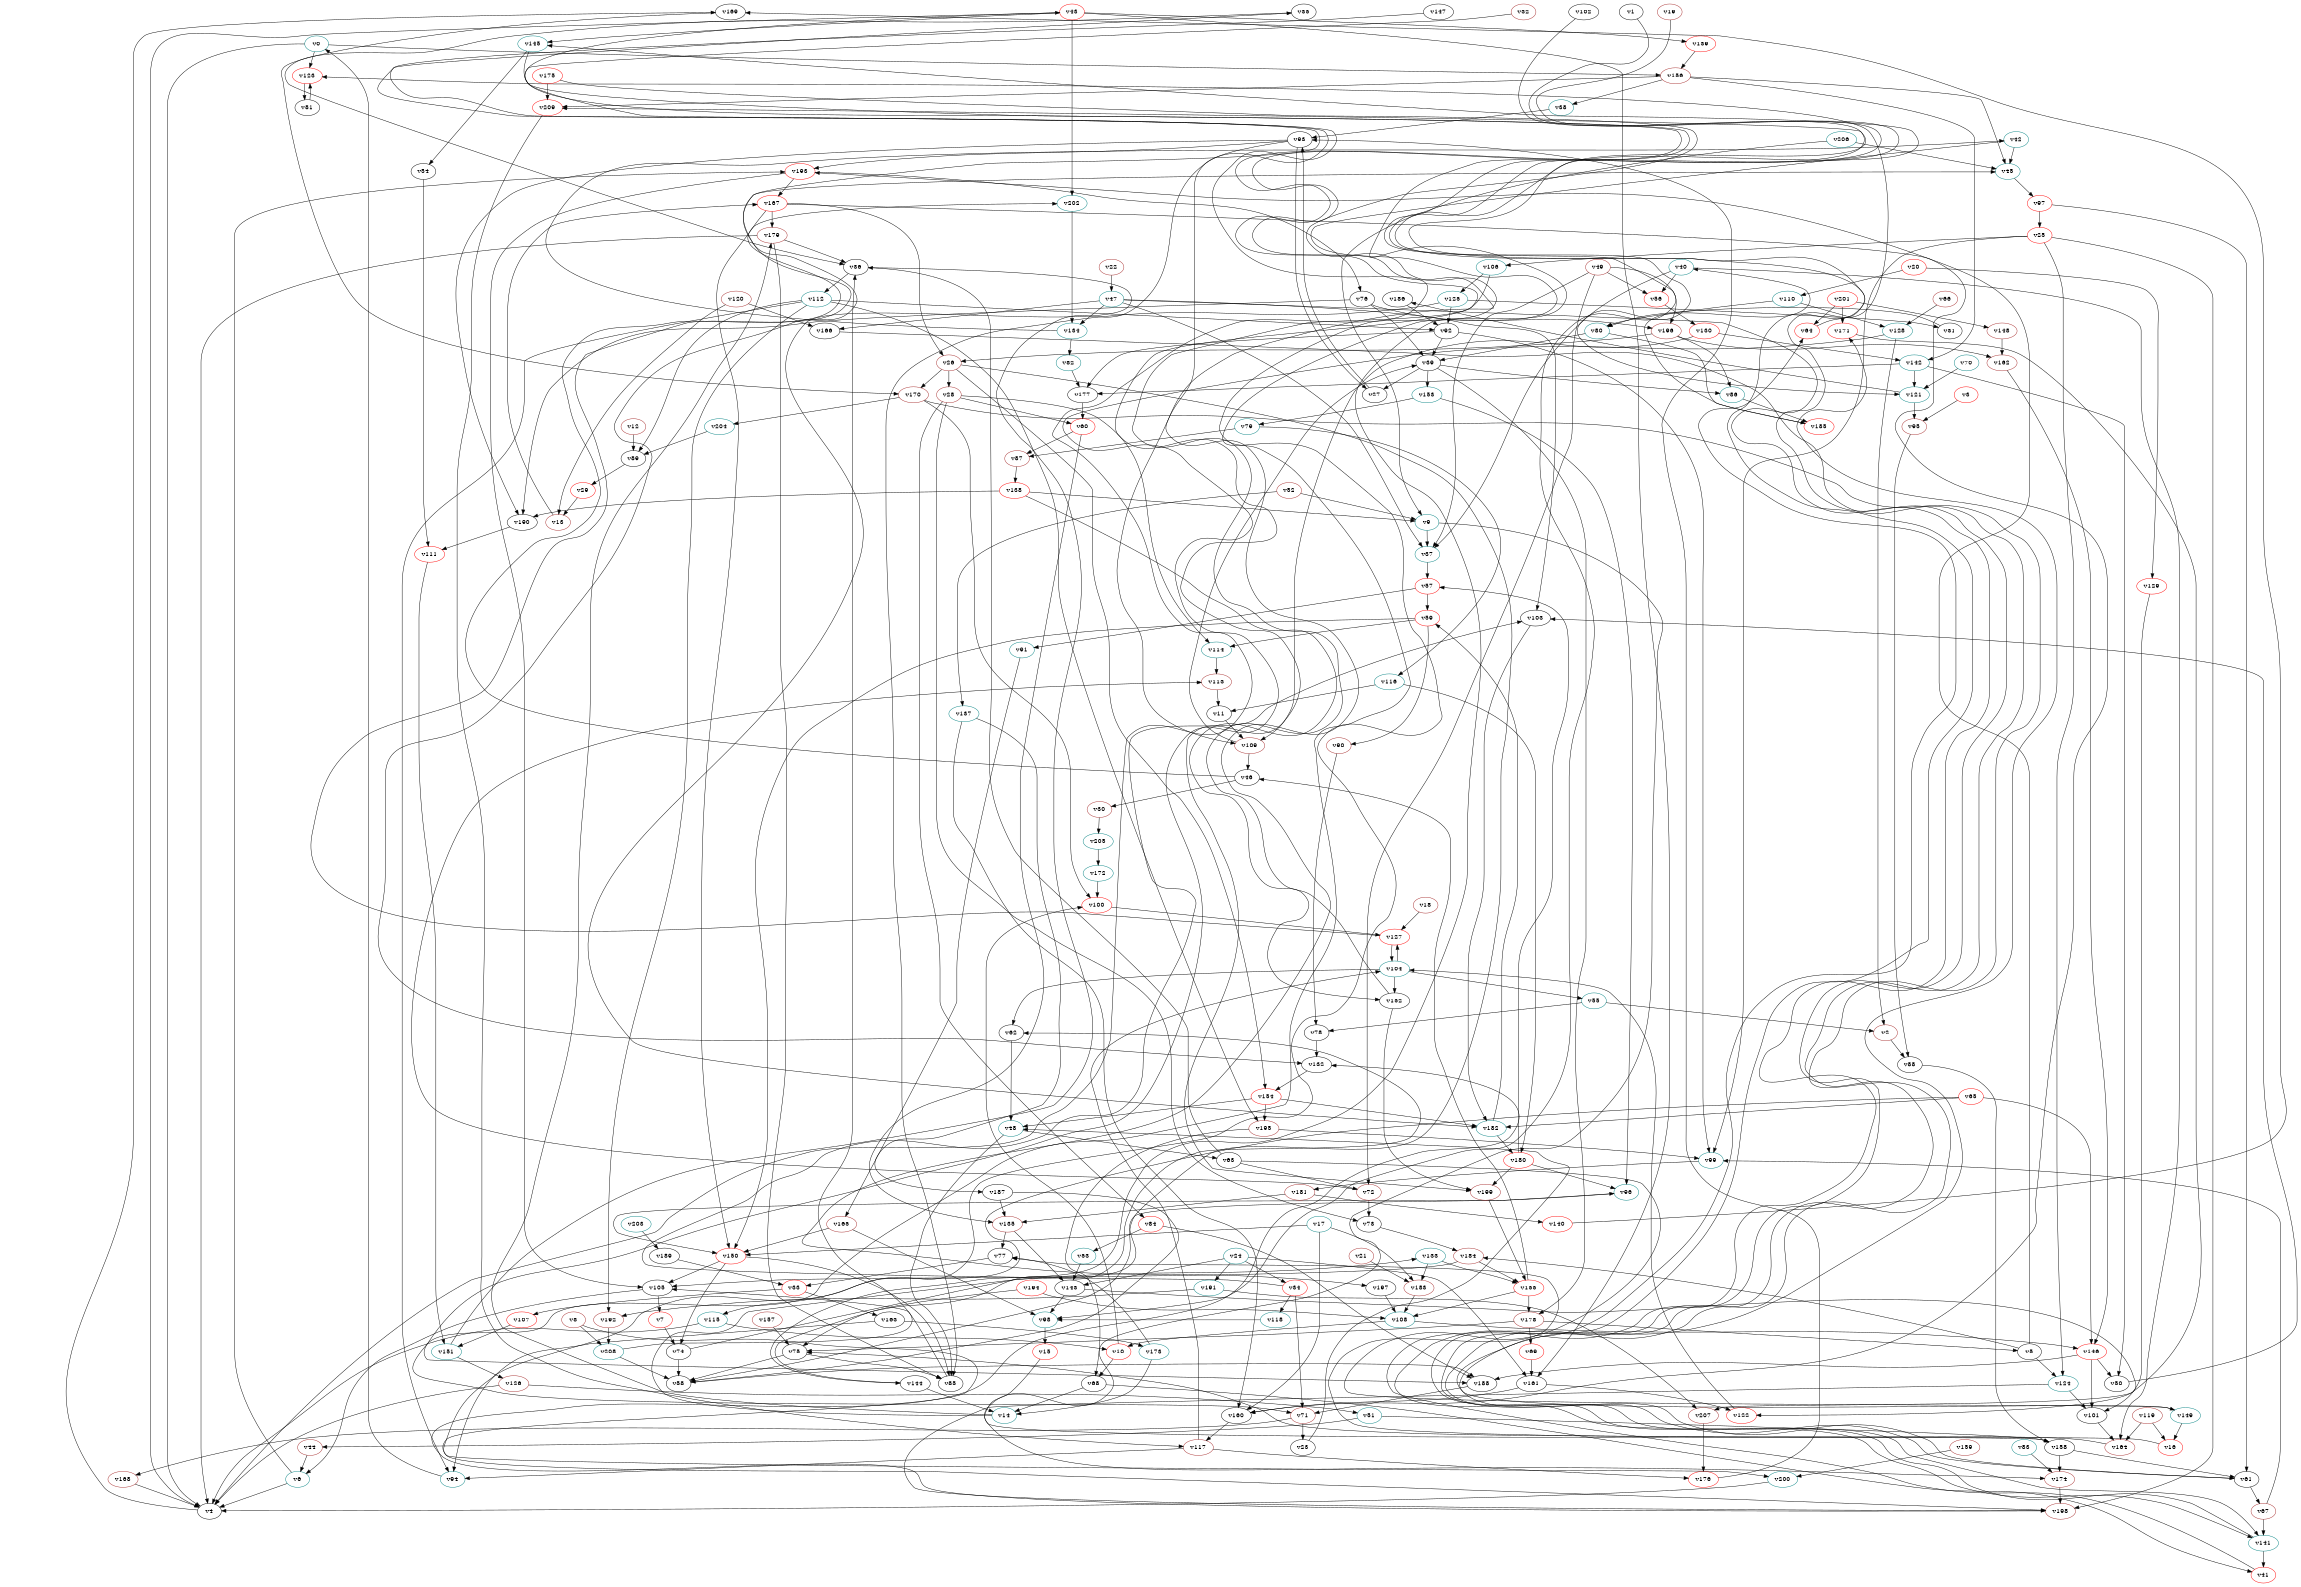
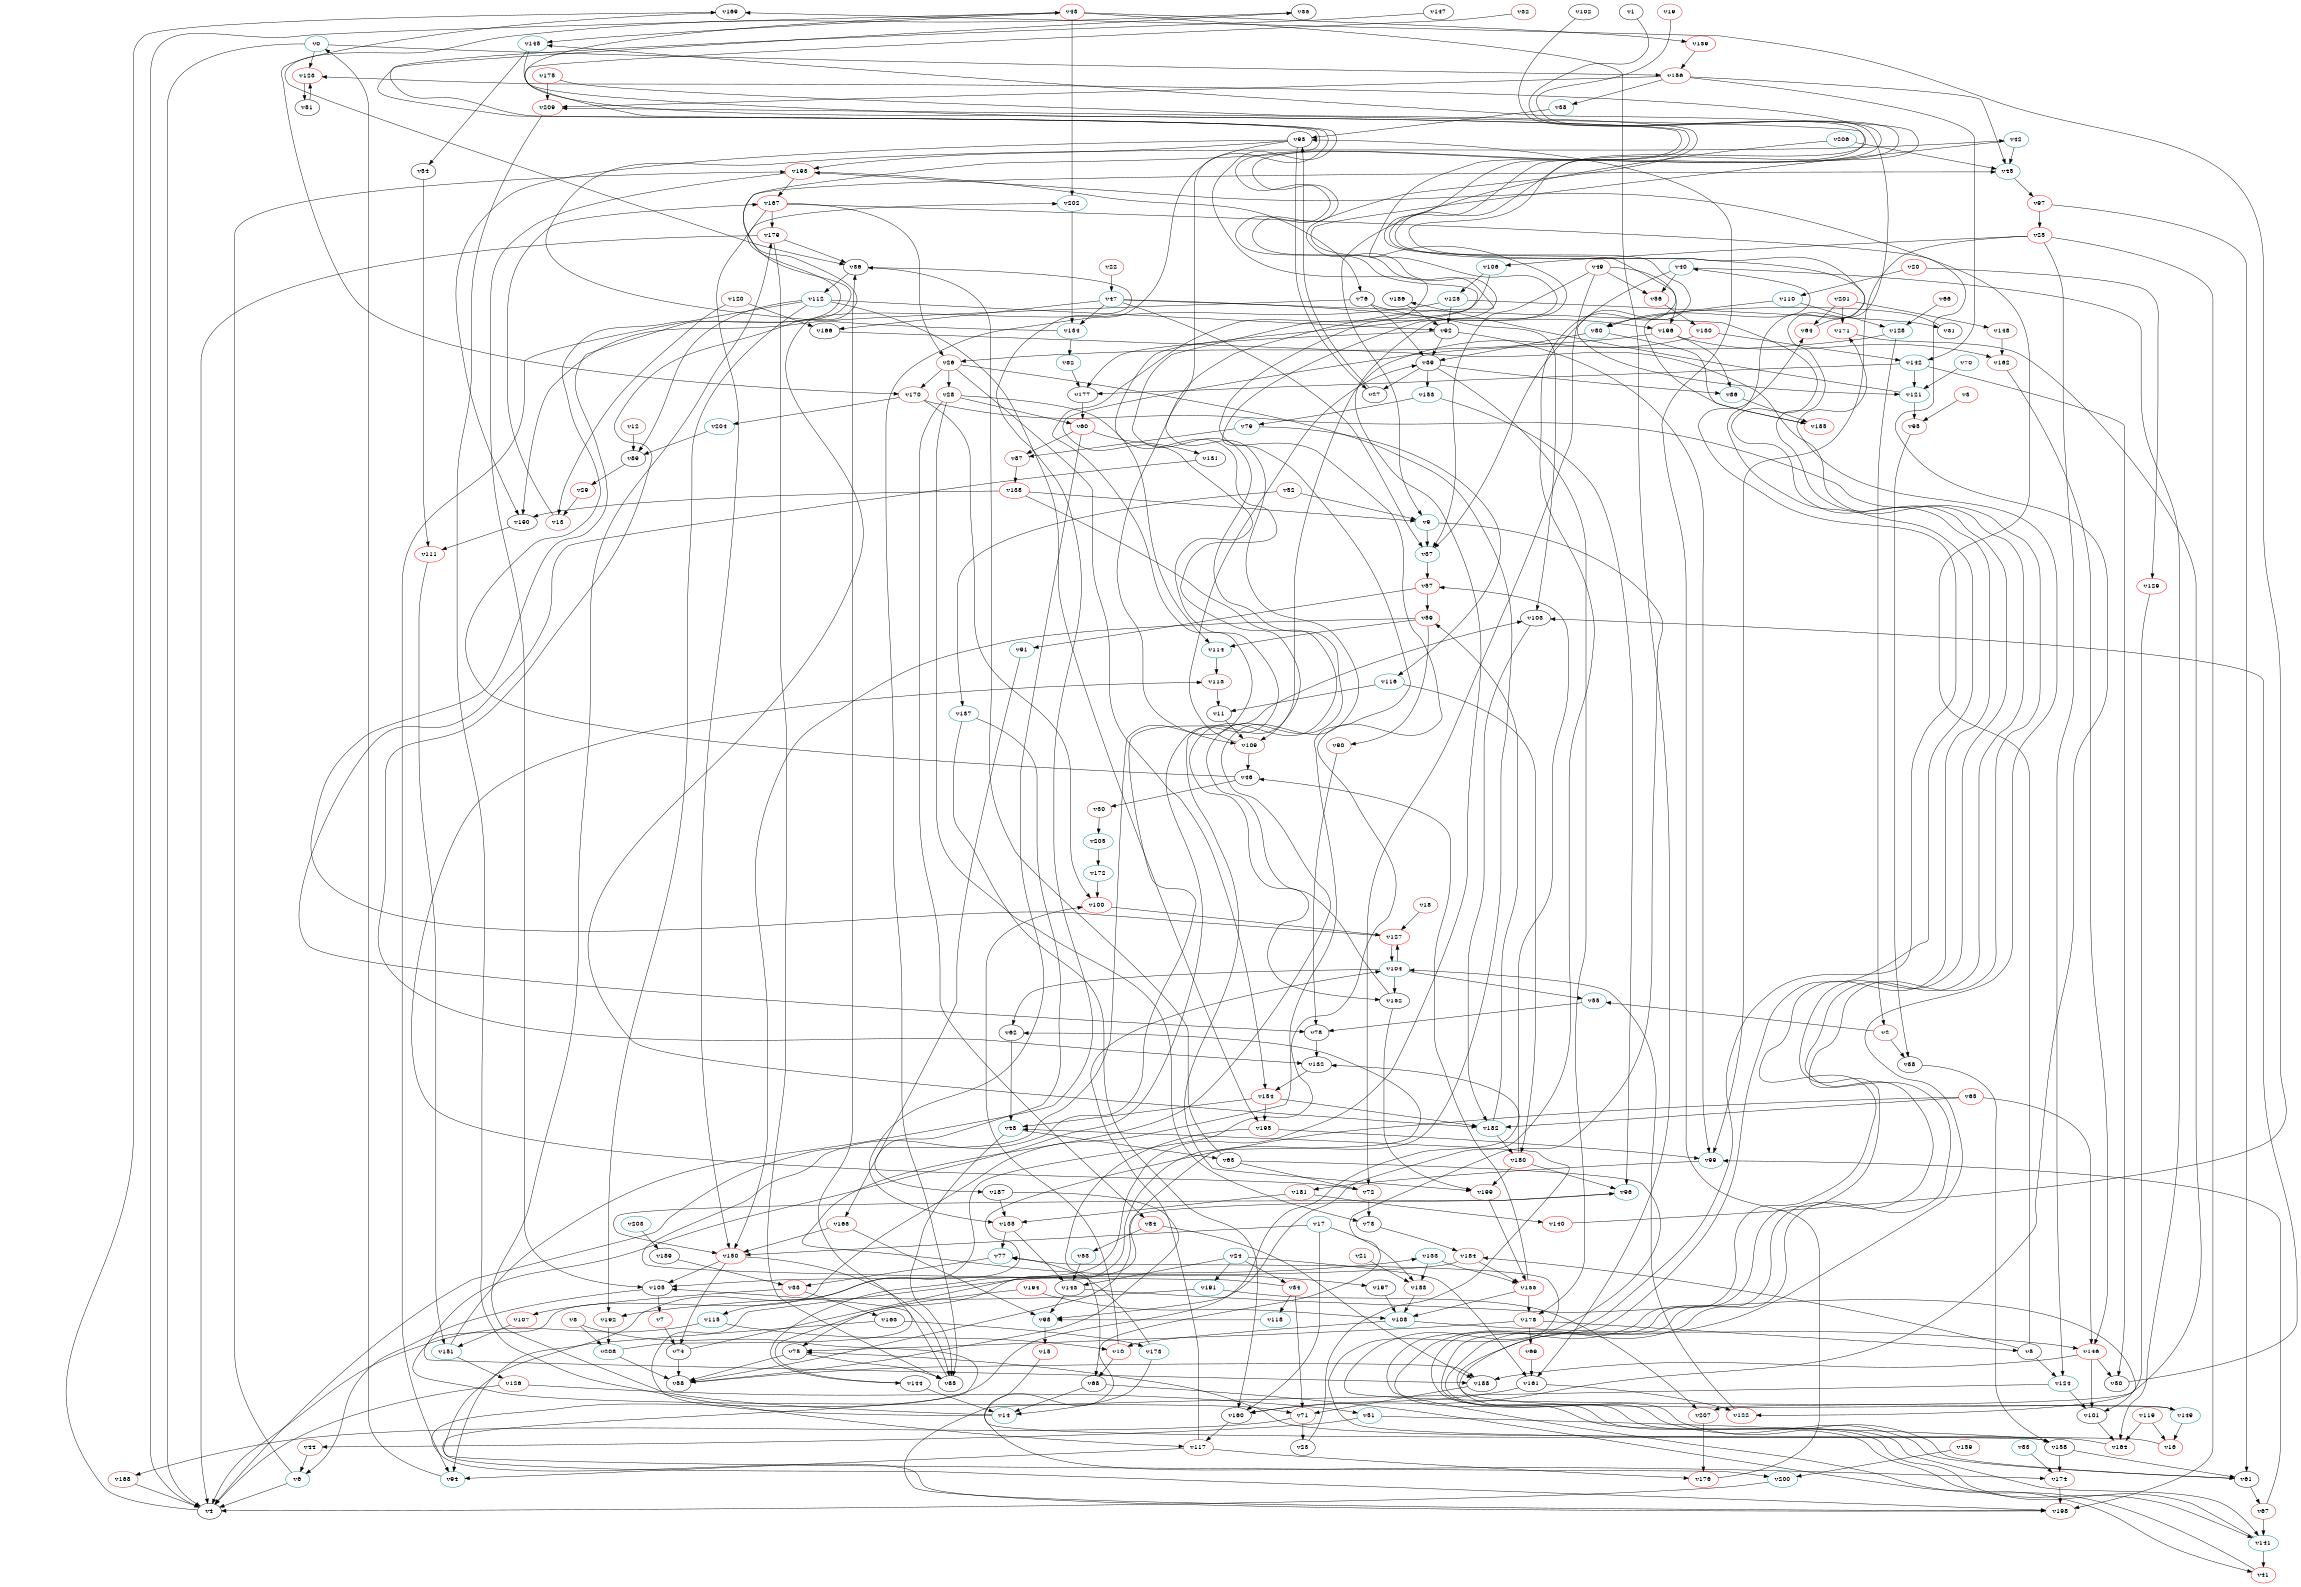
node "v131": added
edge "v55" -> "v2": reversed
node "v77": color black -> teal
node "v157": removed
